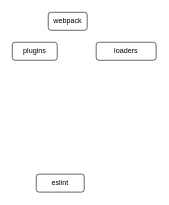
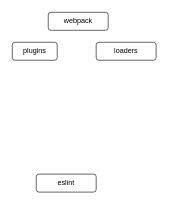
node "webpack": size 39x18 -> 60x18
node "eslint": size 48x18 -> 60x18
